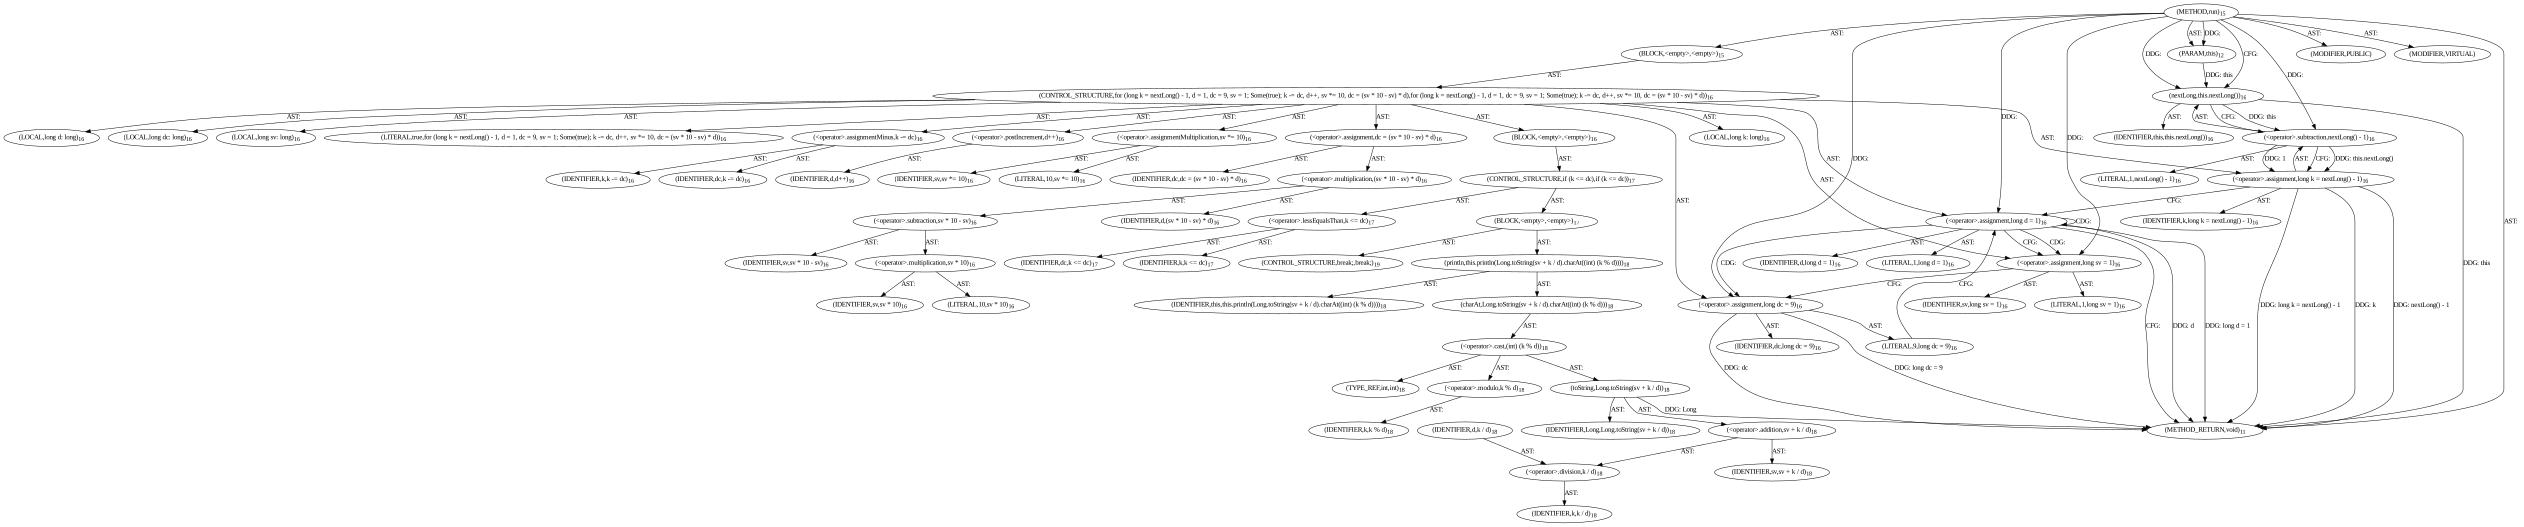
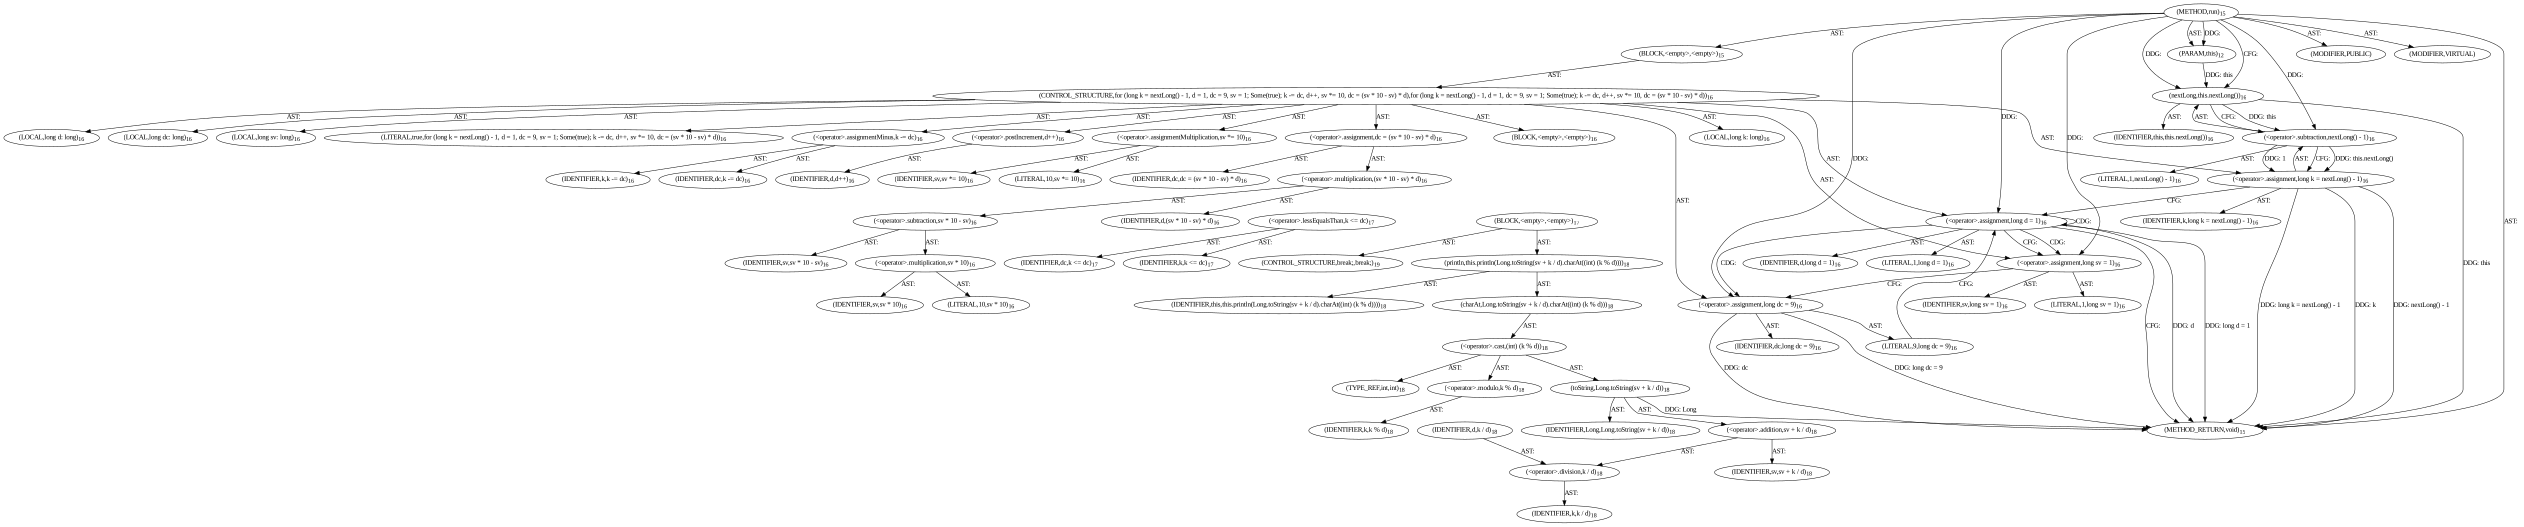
node "(CONTROL_STRUCTURE,if (k <= dc),if (k <= dc))": removed
node "(METHOD_RETURN,void)": text "11" -> "15"
